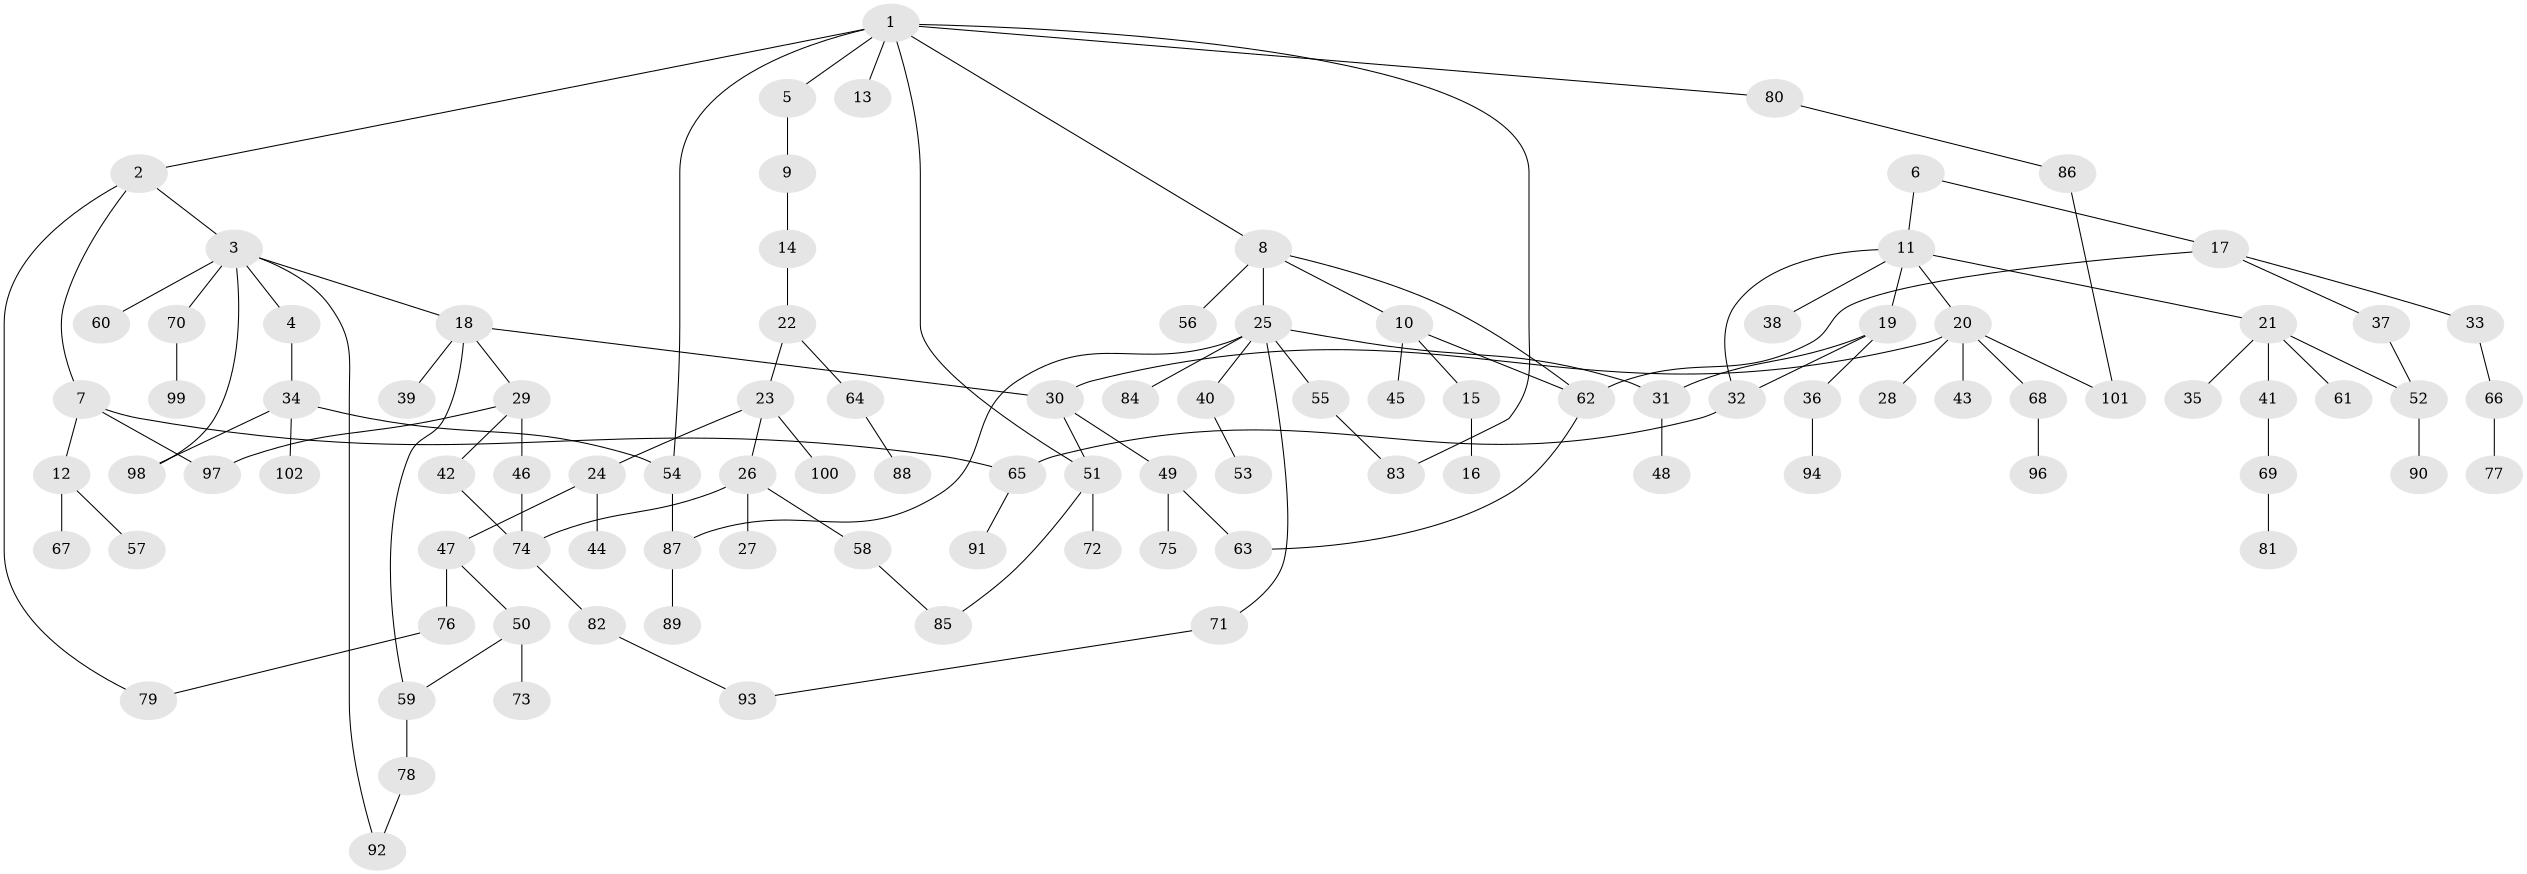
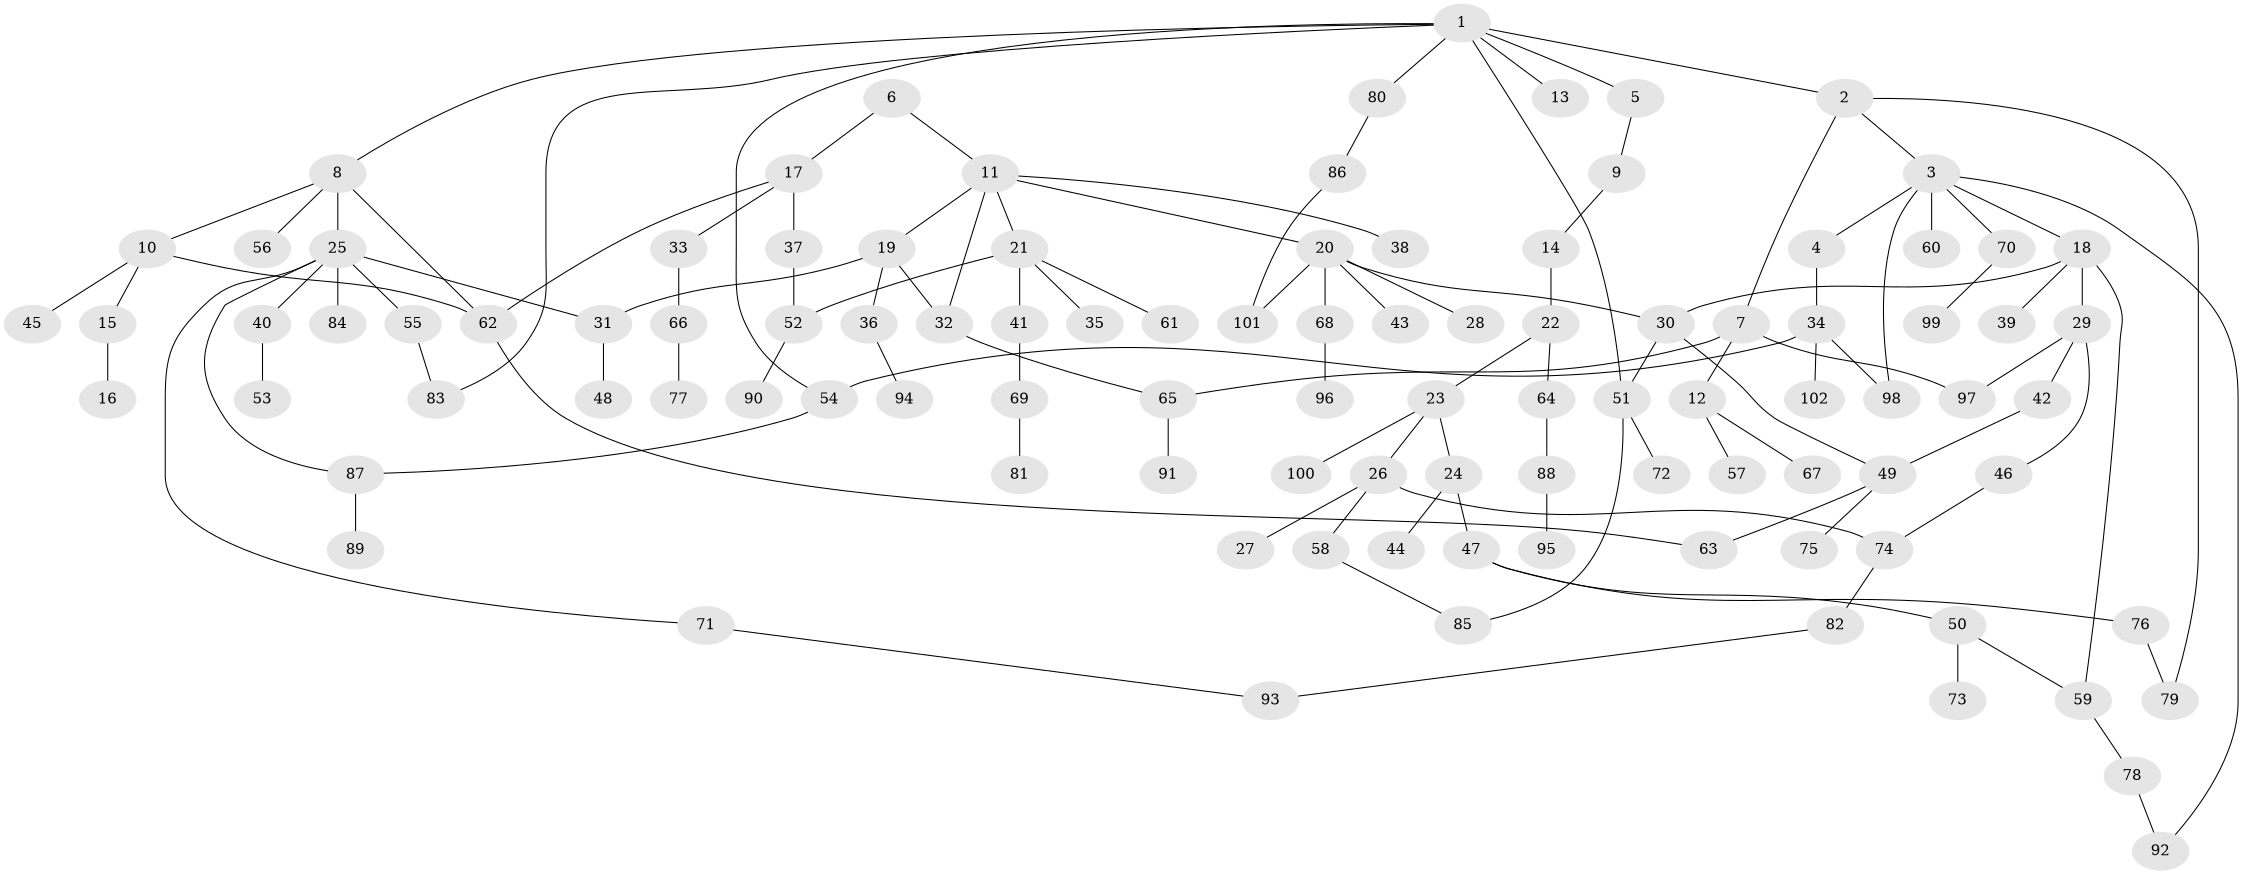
edge "42" -- "74": now "42" -- "49"
node "95": added
